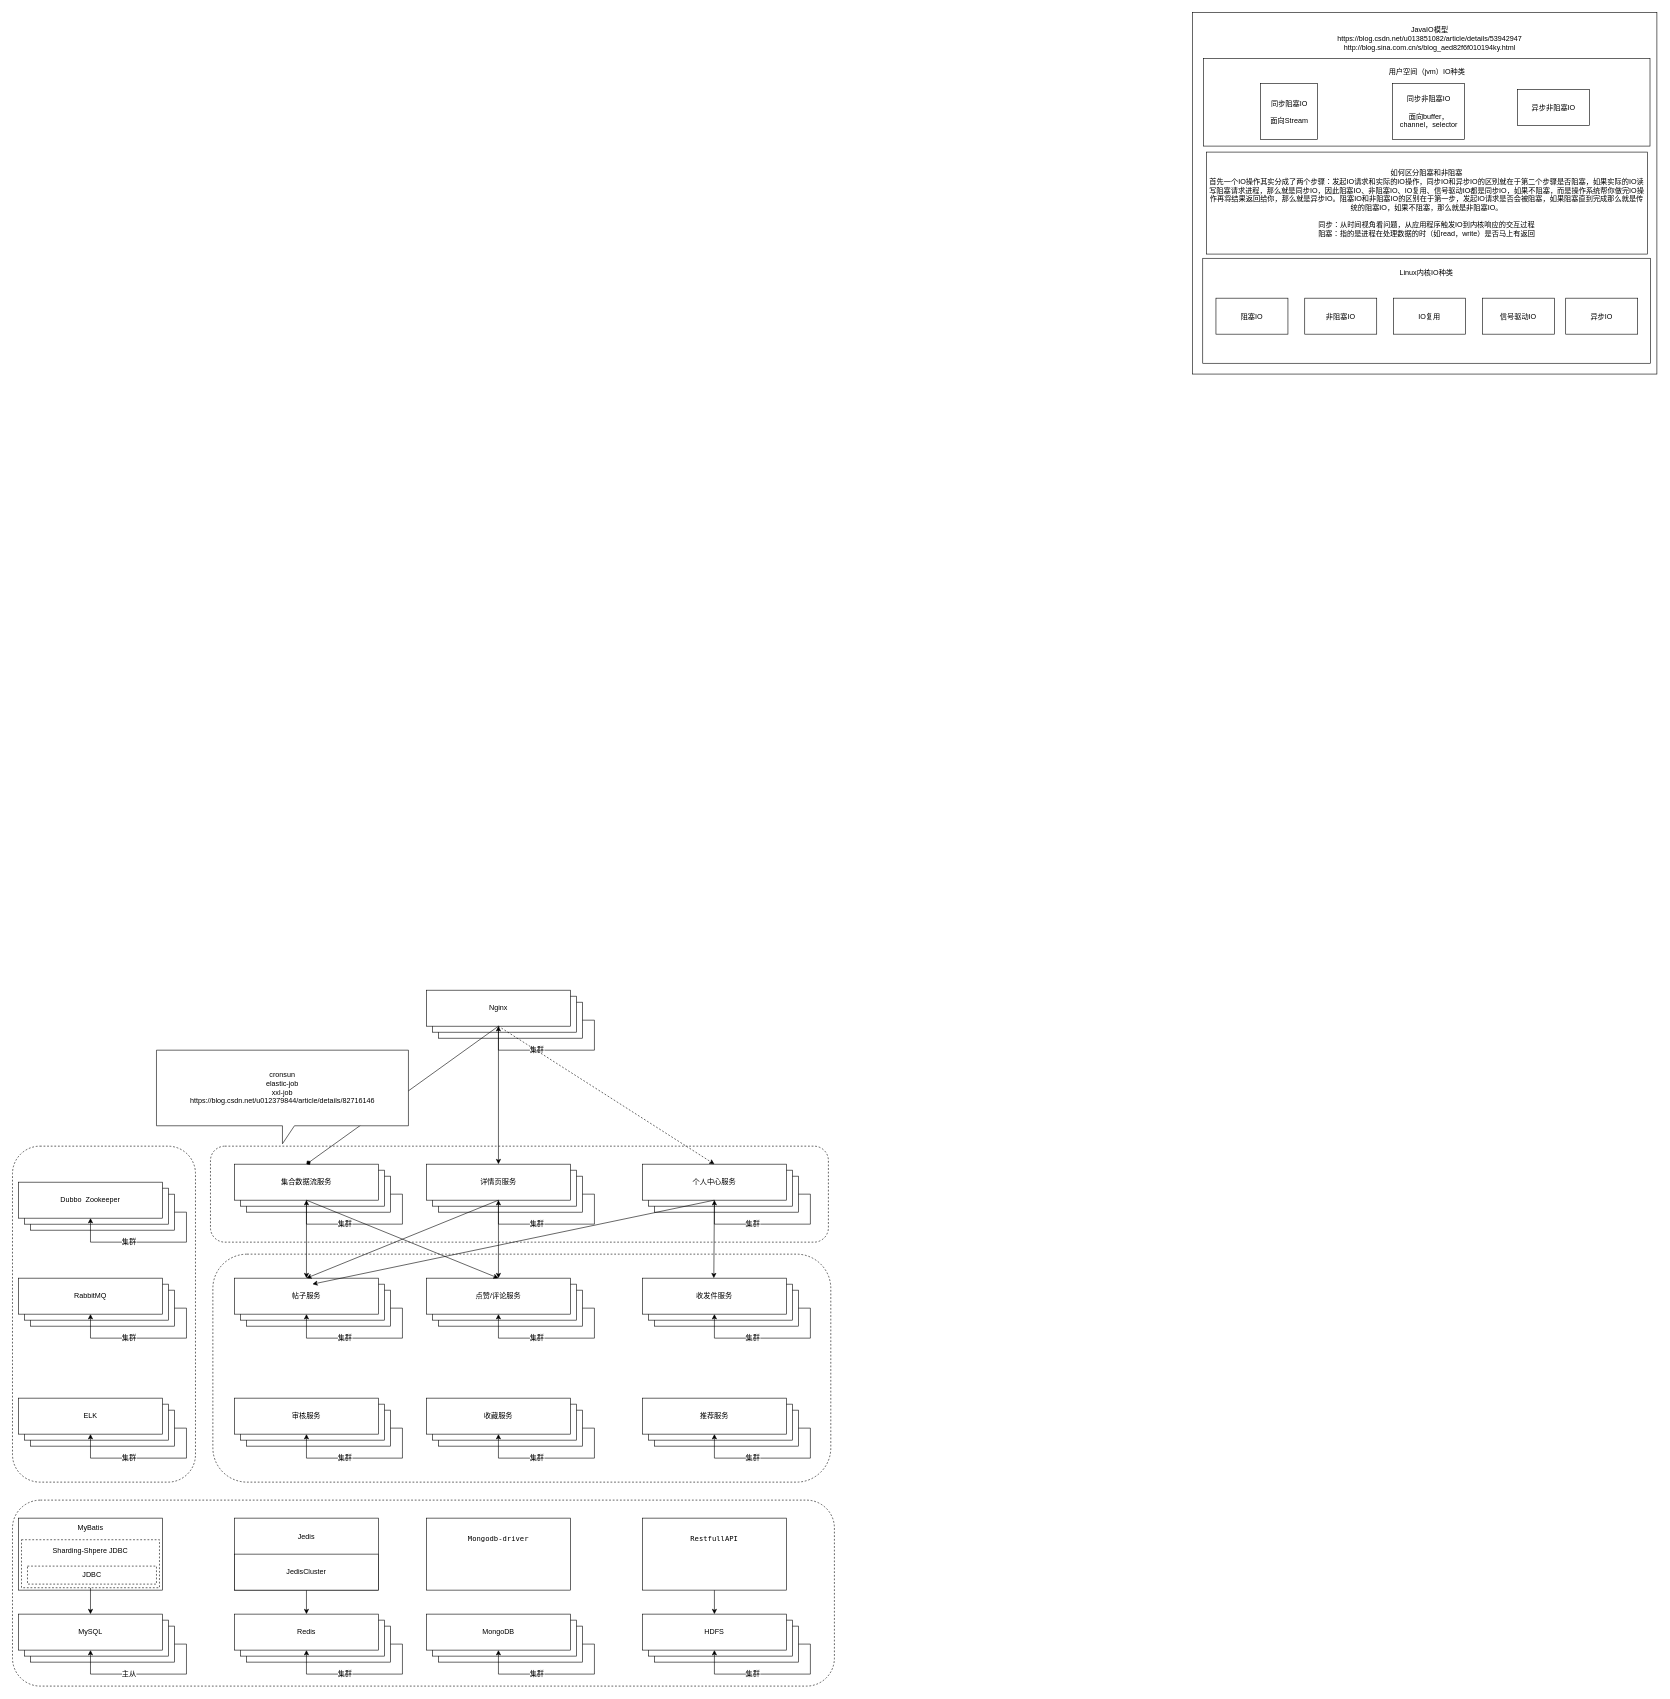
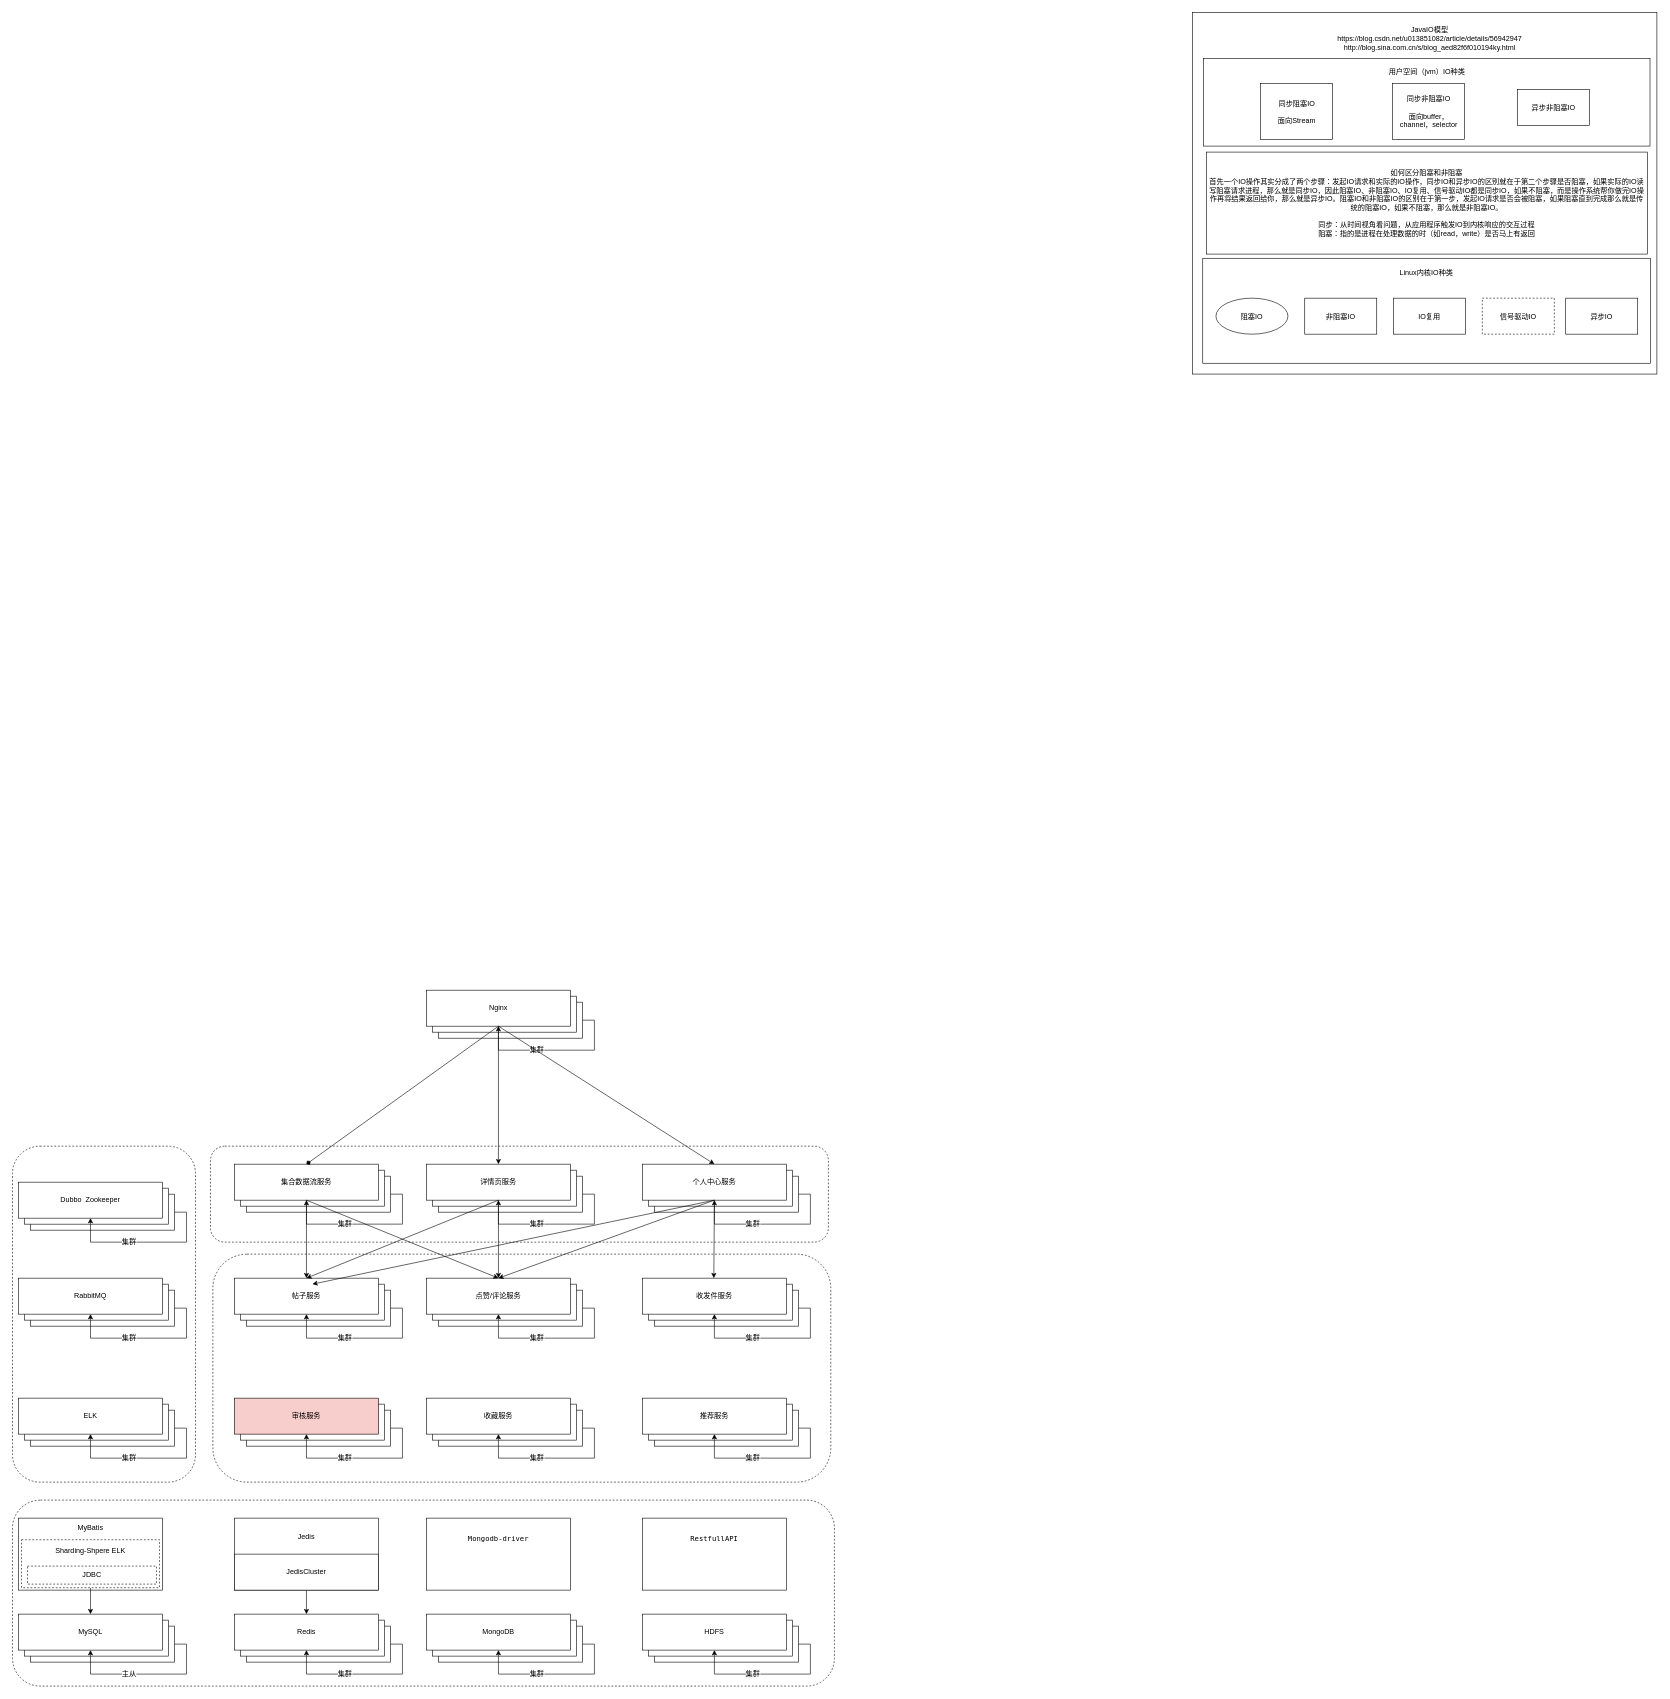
node "JavaIO模型 https://blog.csdn.net/u013851082/article/details/53942947 http://blog.sina.com.cn/s/blog_aed82f6f010194ky.html": label "JavaIO模型 https://blog.csdn.net/u013851082/article/details/53942947 http://blog.sina.com.cn/s/blog_aed82f6f010194ky.html" -> "JavaIO模型 https://blog.csdn.net/u013851082/article/details/56942947 http://blog.sina.com.cn/s/blog_aed82f6f010194ky.html"
node "同步阻塞IO 面向Stream": size 57x56 -> 72x56
node "阻塞IO": shape rectangle -> ellipse
node "信号驱动IO": style solid -> dashed
edge "Nginx" -> "个人中心服务": style dashed -> solid
node "cronsun elastic-job xxl-job https://blog.csdn.net/u012379844/article/details/82716146": removed
edge "个人中心服务" -> "点赞/评论服务": added
node "审核服务": fillcolor #ffffff -> #f8cecc
node "Sharding-Shpere JDBC": label "Sharding-Shpere JDBC" -> "Sharding-Shpere ELK"
edge "RestfullAPI" -> "HDFS": removed
